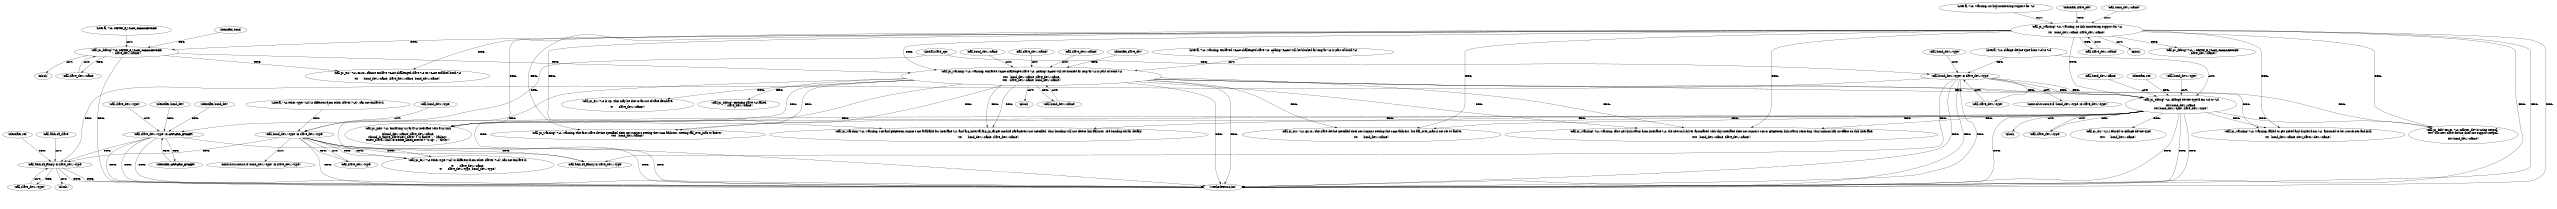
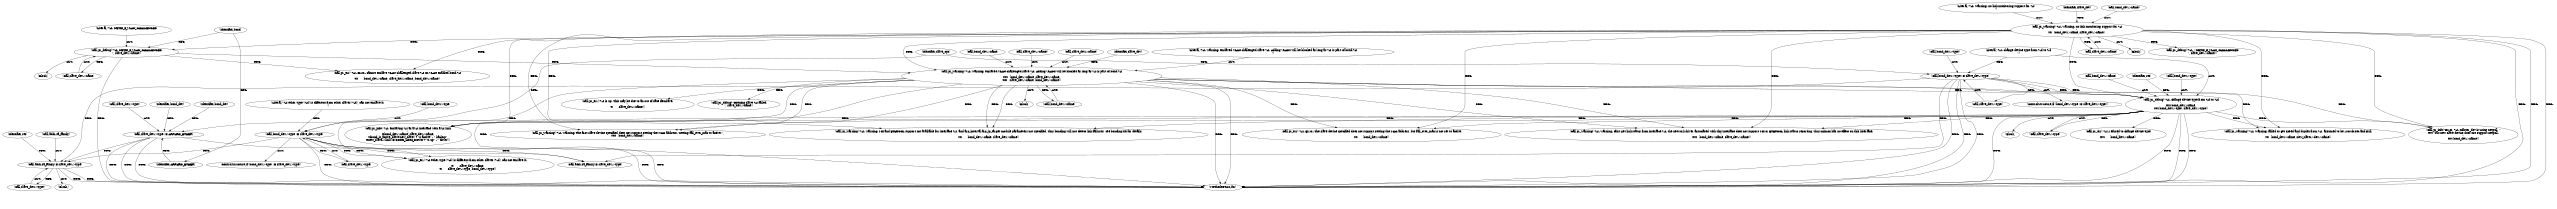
node "(Literal,slave_ops)": label "(Literal,slave_ops)" -> "(Identifier,slave_ops)"
node "(Call,addr.sa_slave)": label "(Call,addr.sa_slave)" -> "(Call,addr.sa_family)"
edge "(Call,slave_dev->type != ARPHRD_ETHER)" -> "(Identifier,ARPHRD_ETHER)": now "(Identifier,bond)" -> "(Identifier,ARPHRD_ETHER)"
node "(MethodReturn,int)": label "(MethodReturn,int)" -> "(MethodReturn,for)"
